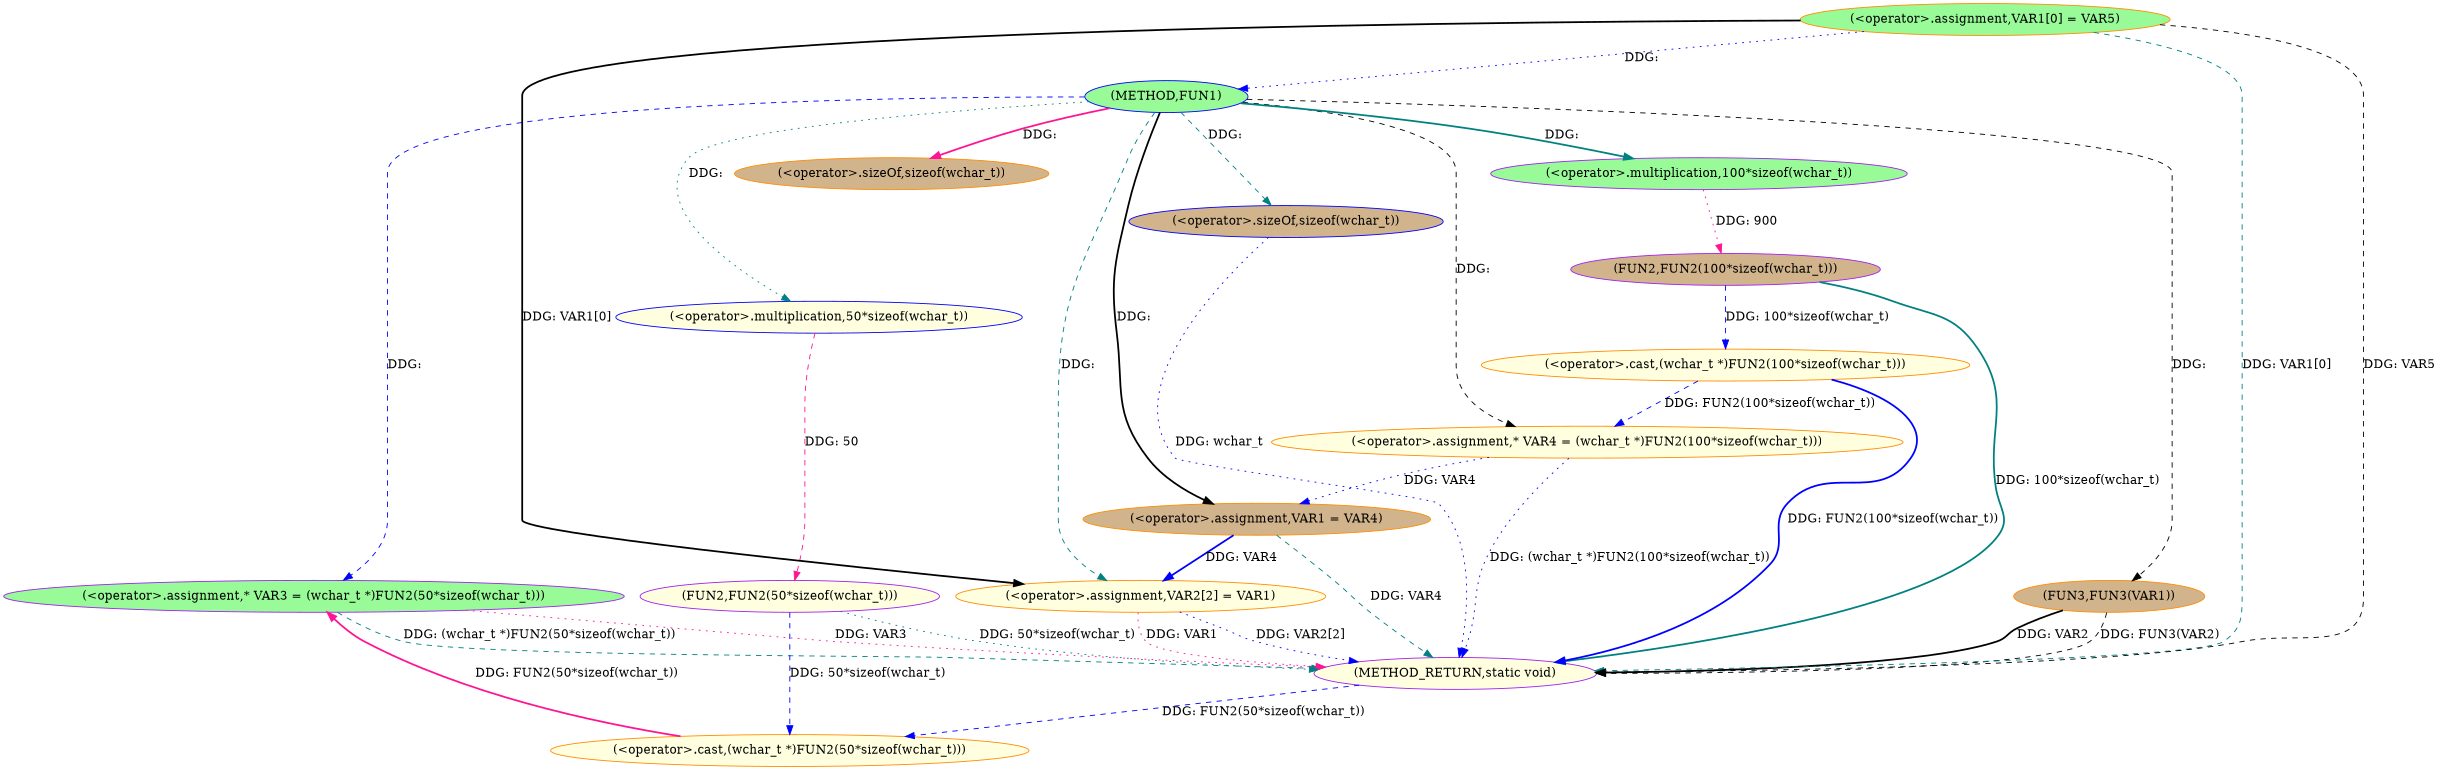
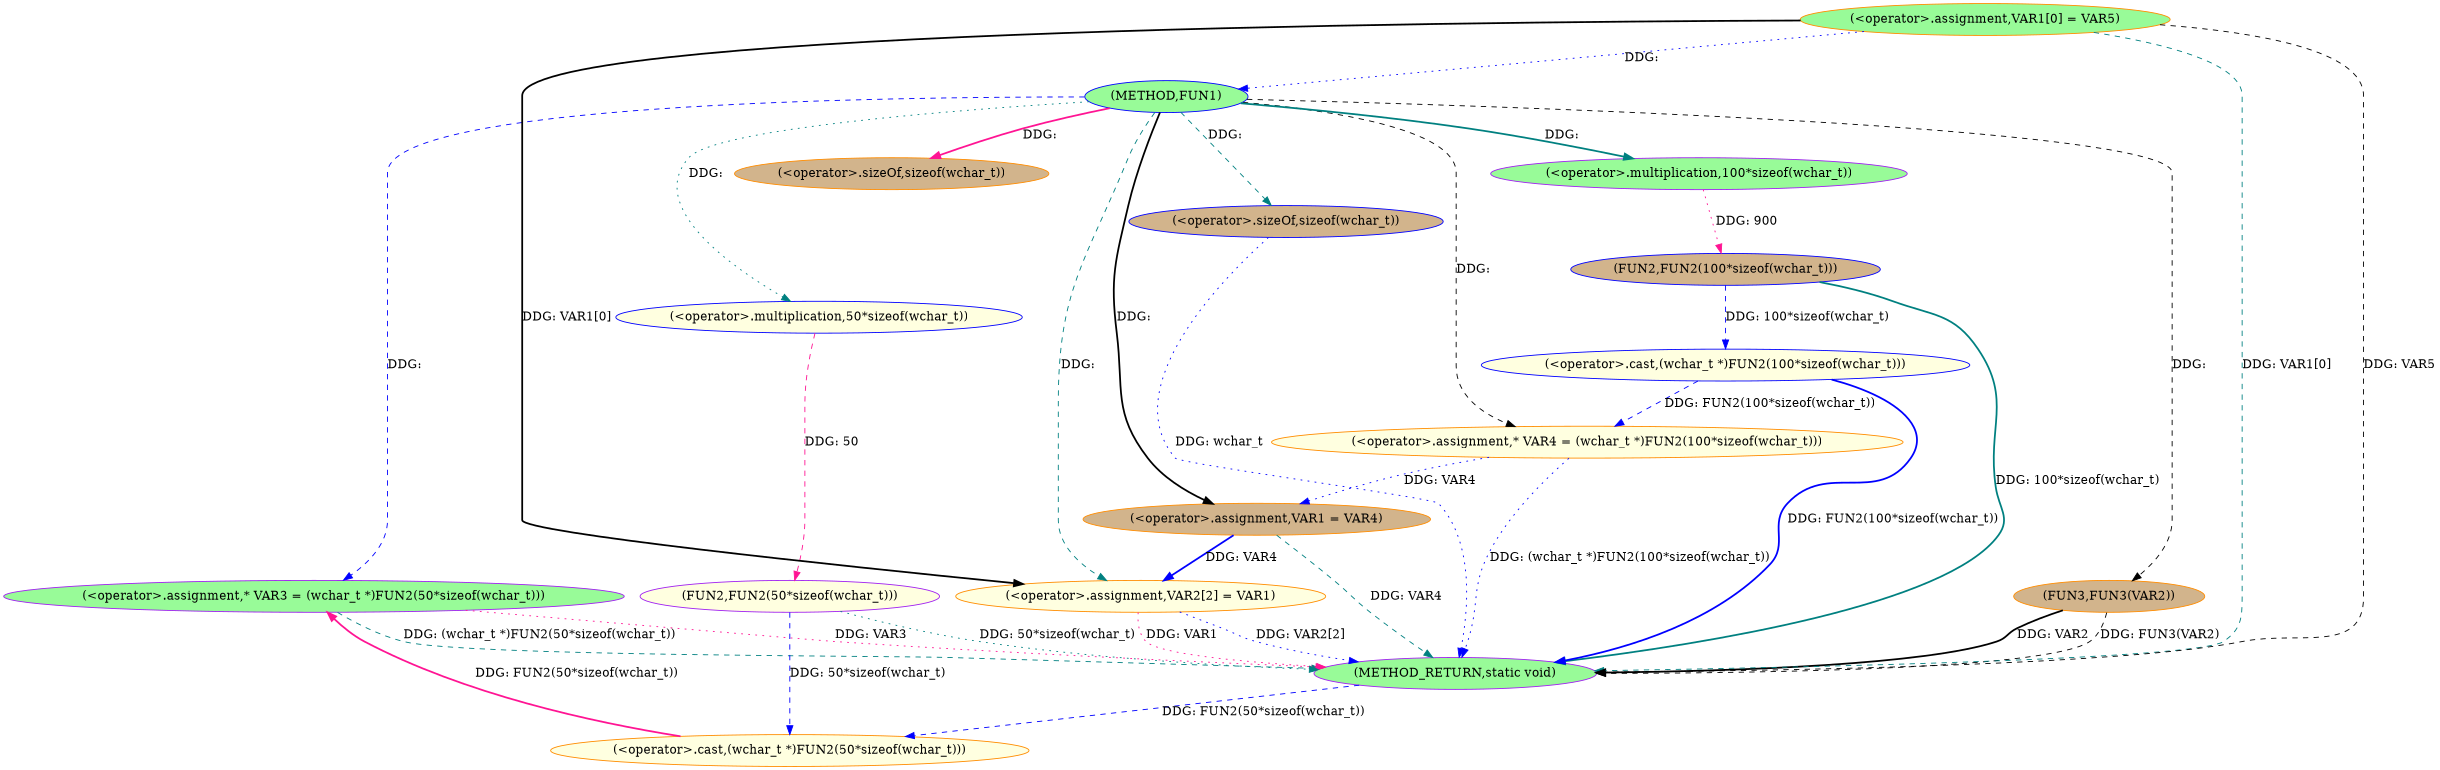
node "(FUN2,FUN2(100*sizeof(wchar_t)))": color purple -> blue
node "(<operator>.cast,(wchar_t *)FUN2(100*sizeof(wchar_t)))": color darkorange -> blue
node "(FUN3,FUN3(VAR1))": label "(FUN3,FUN3(VAR1))" -> "(FUN3,FUN3(VAR2))"
node "(METHOD_RETURN,static void)": fillcolor lightyellow -> palegreen
